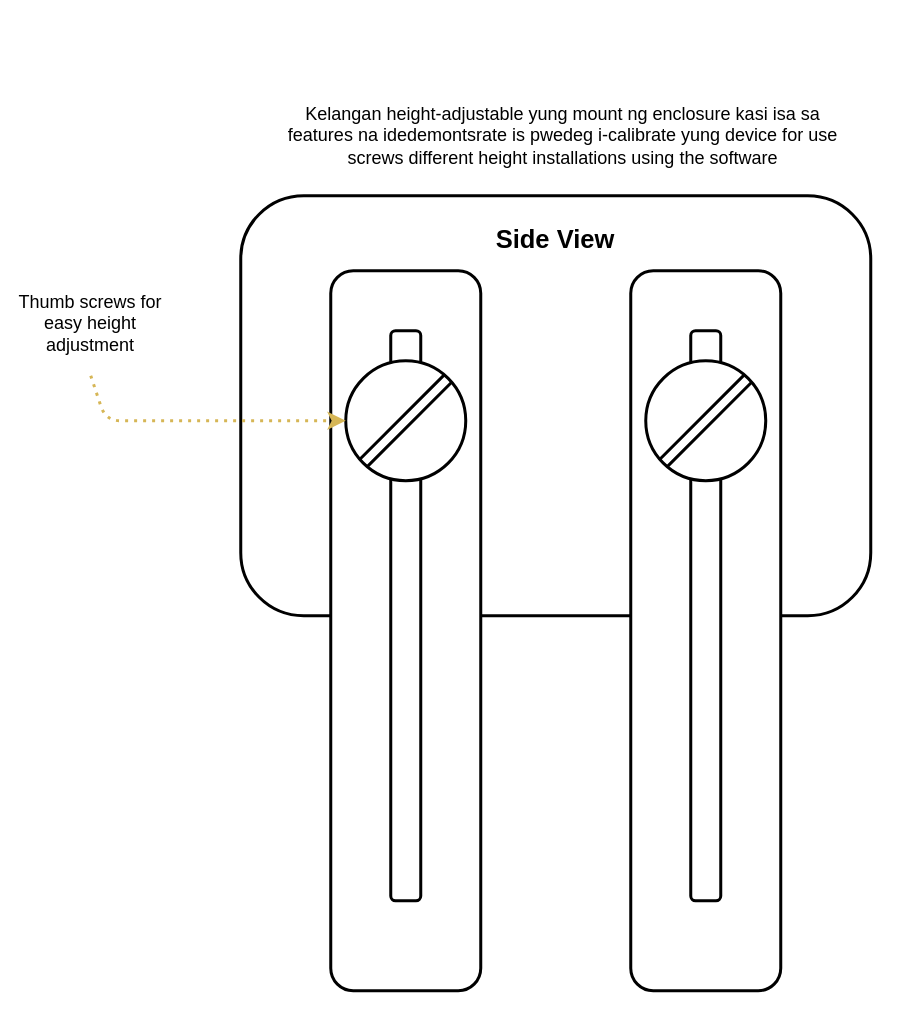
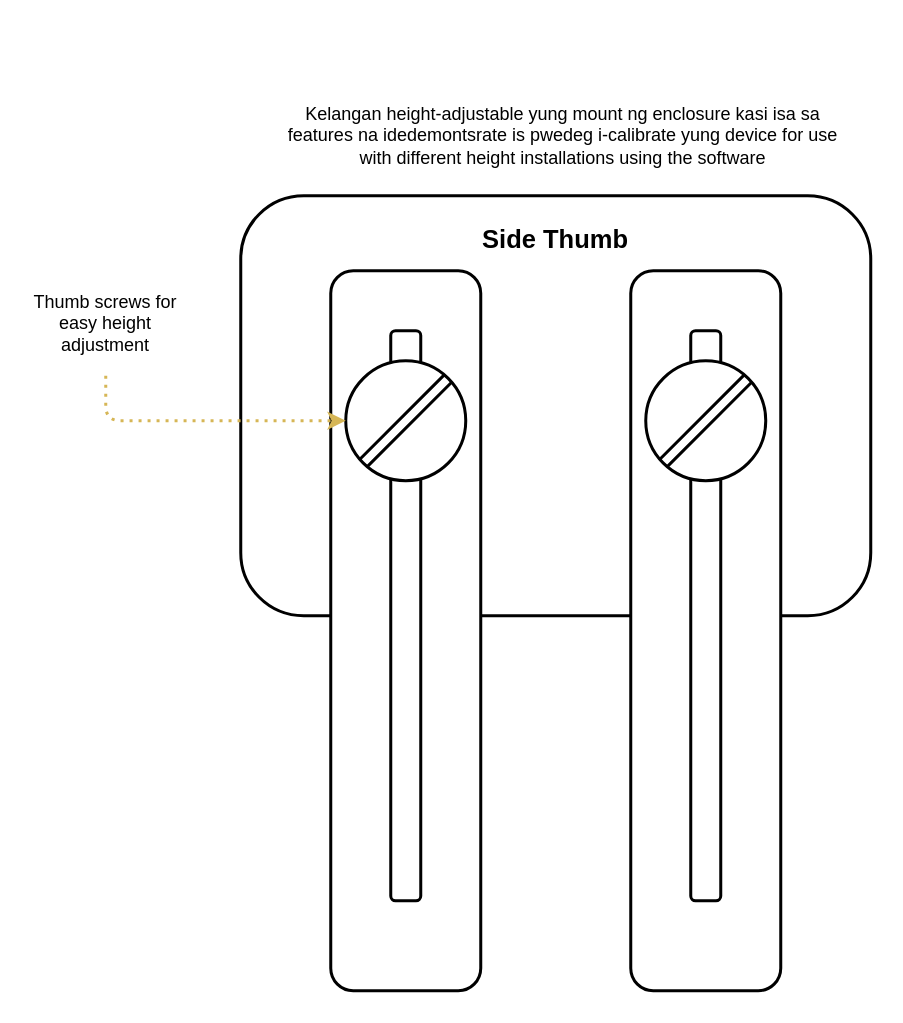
node "Kelangan height-adjustable yung mount ng enclosure kasi isa sa features na idedemontsrate is pwedeg i-calibrate yung device for use screws different height installations using the software": label "Kelangan height-adjustable yung mount ng enclosure kasi isa sa features na idedemontsrate is pwedeg i-calibrate yung device for use screws different height installations using the software" -> "Kelangan height-adjustable yung mount ng enclosure kasi isa sa features na idedemontsrate is pwedeg i-calibrate yung device for use with different height installations using the software"
node "Side View": label "Side View" -> "Side Thumb"
node "Thumb screws for easy height adjustment": moved (91, 323) -> (106, 323)
